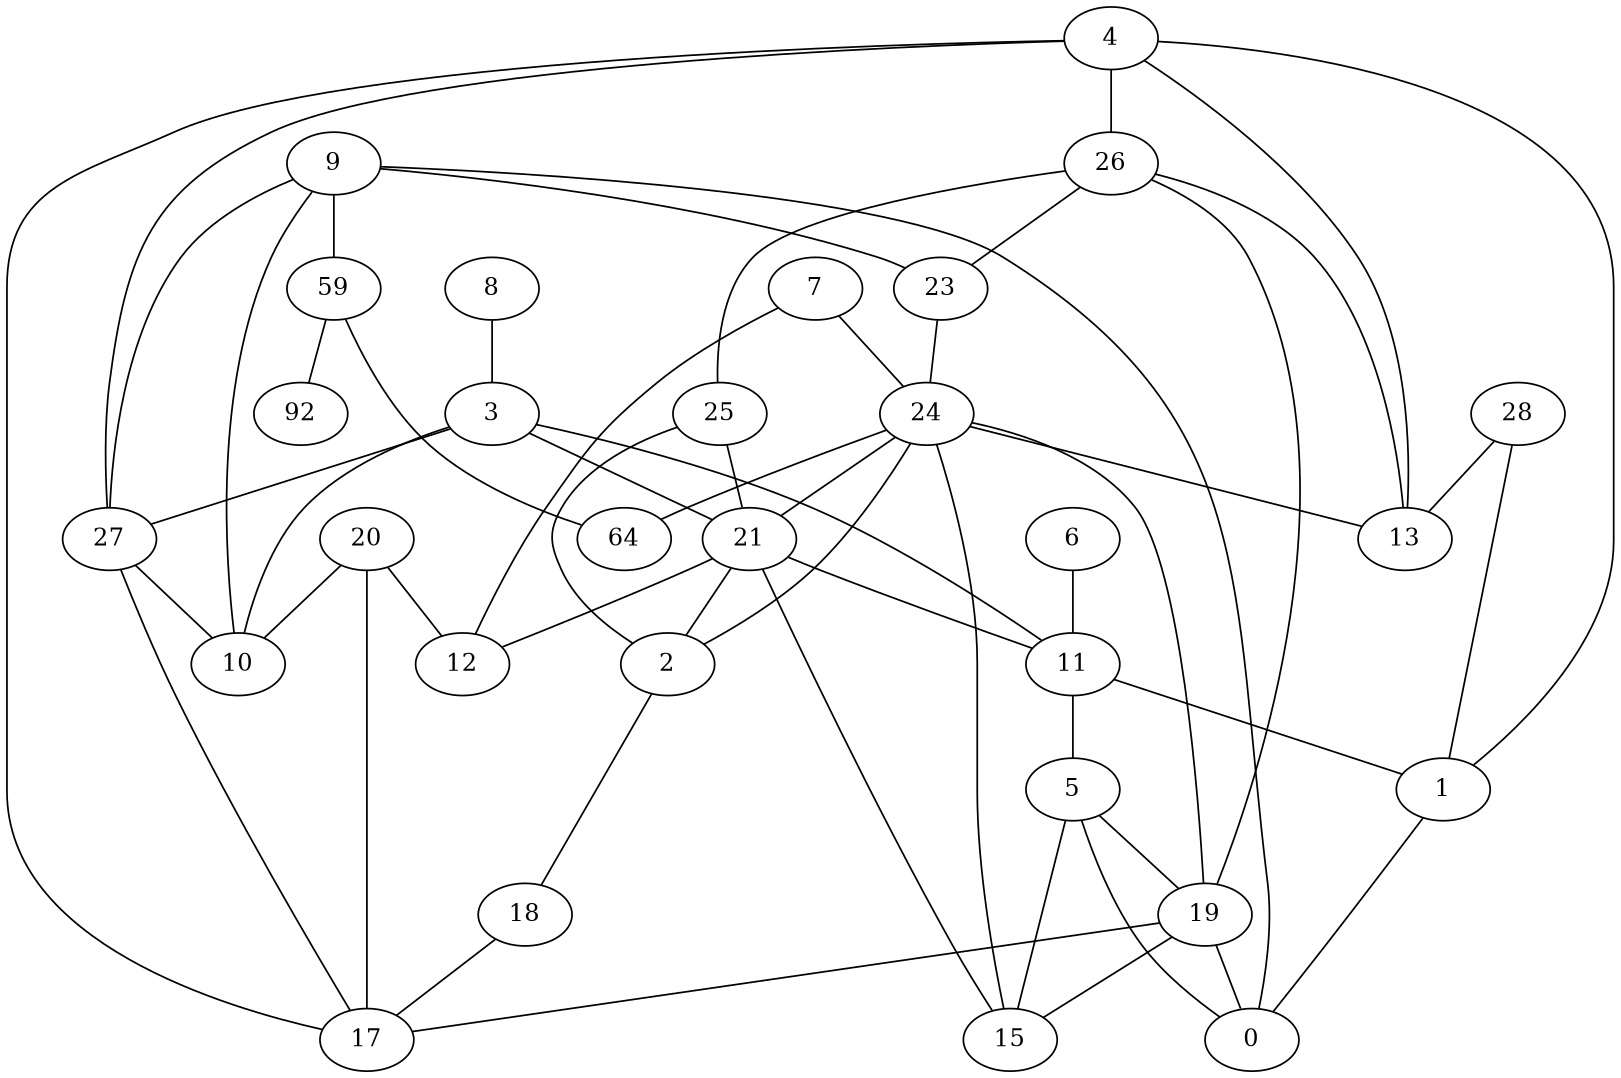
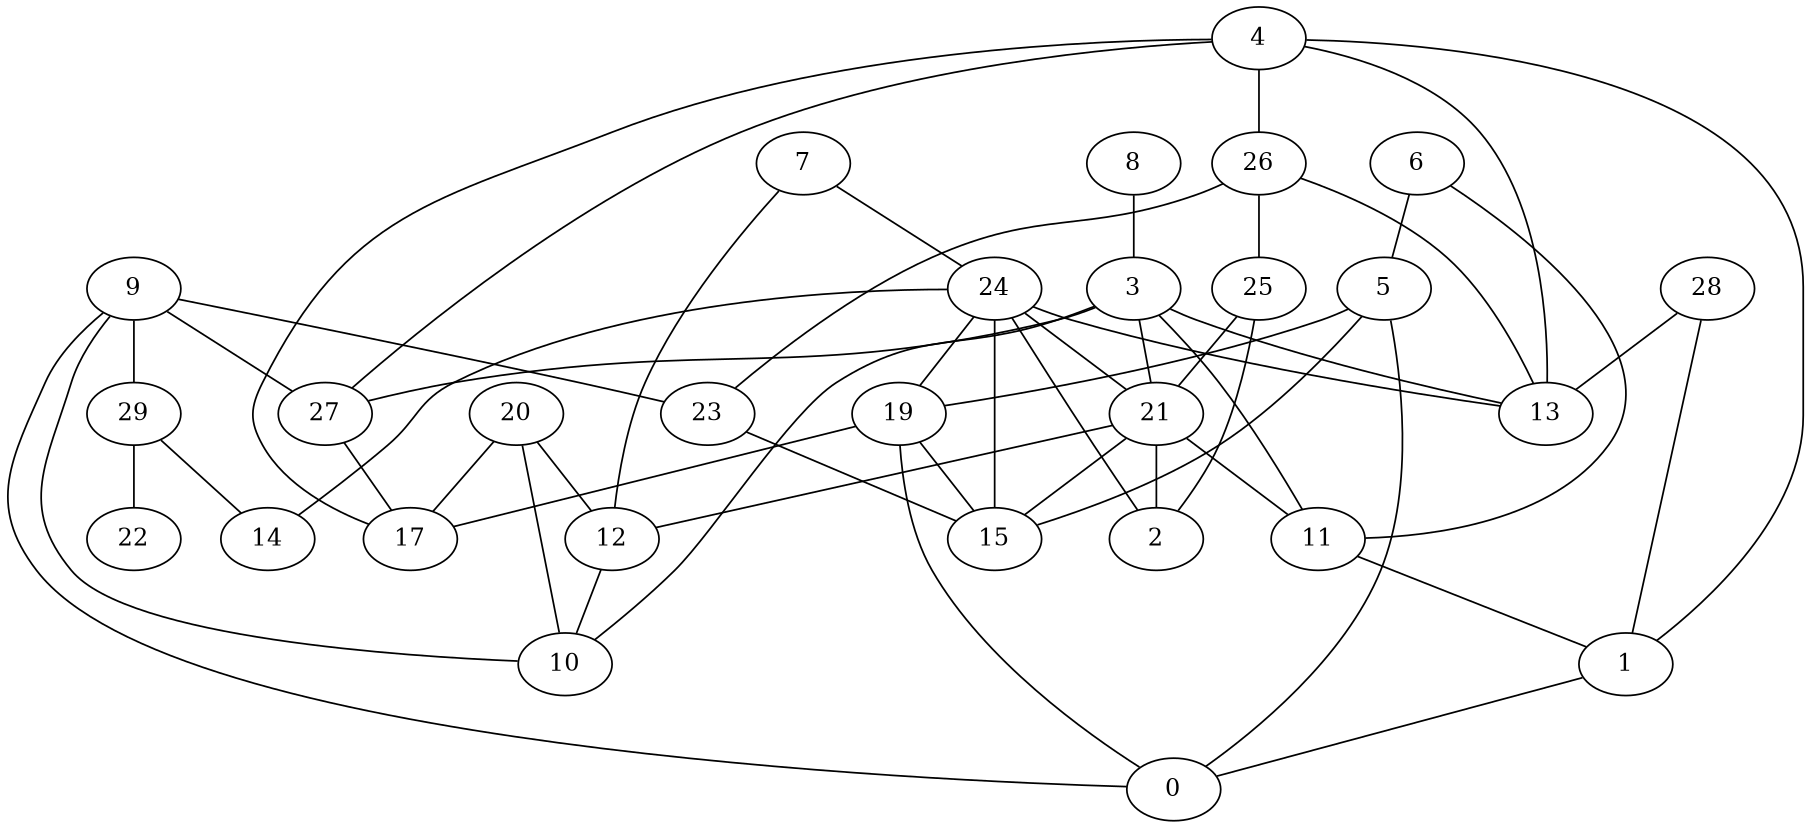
node "59": label "59" -> "29"
edge "23" -- "24": now "23" -- "15"
edge "3" -- "13": added
node "92": label "92" -> "22"
edge "26" -- "19": removed
node "64": label "64" -> "14"
edge "27" -- "10": now "12" -- "10"
edge "11" -- "5": now "6" -- "5"
node "18": removed
